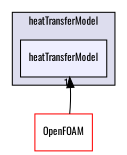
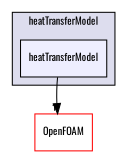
edge "OpenFOAM" -> "heatTransferModel": reversed
